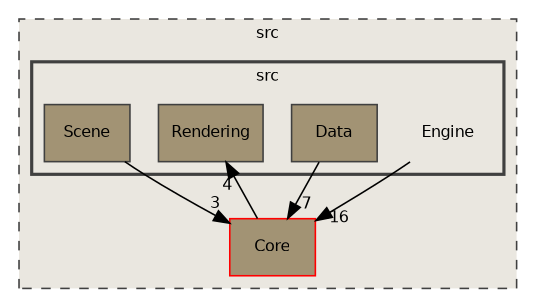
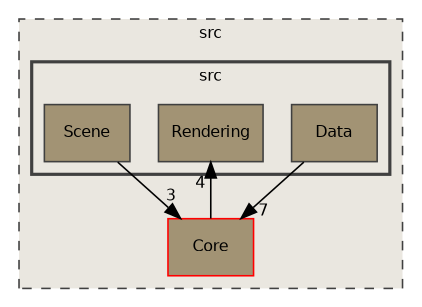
node "Engine": removed
